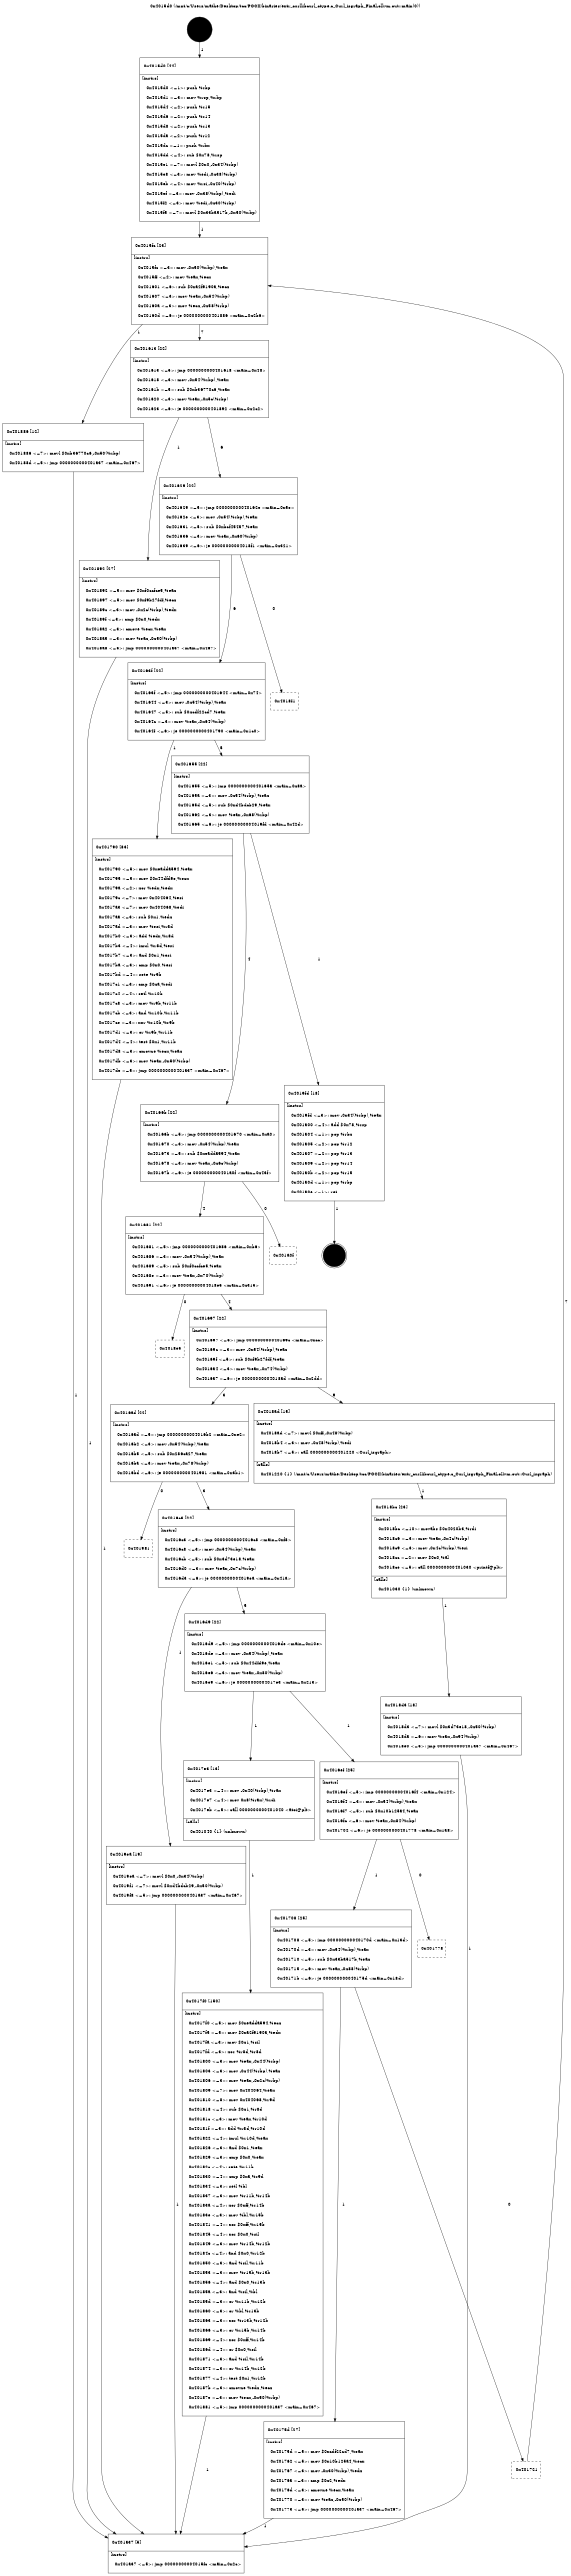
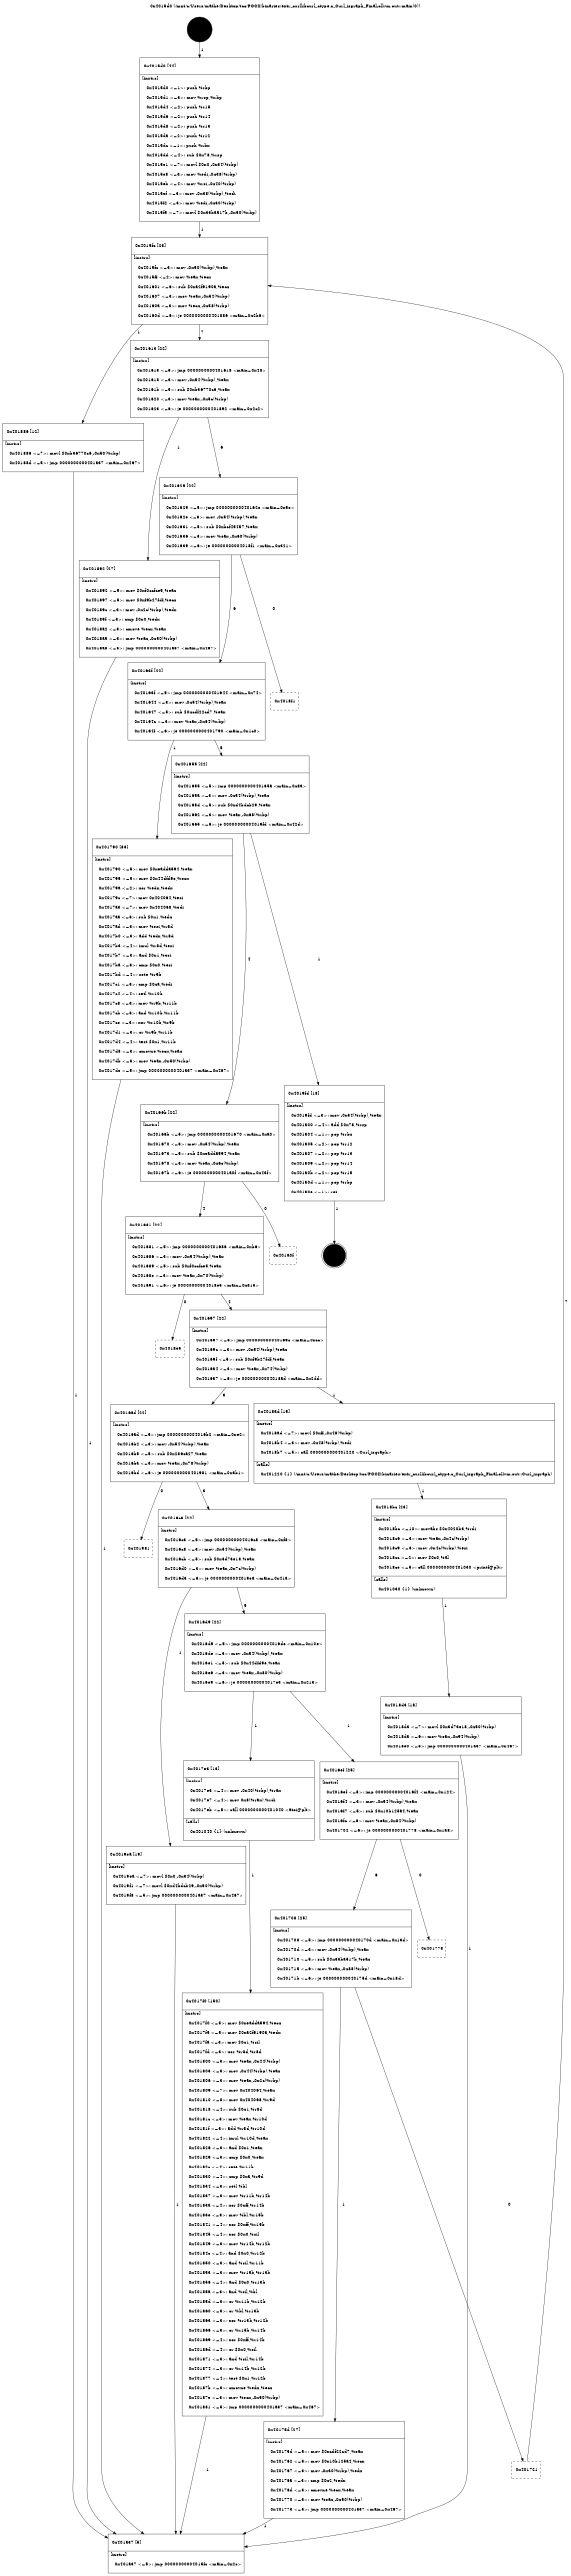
edge "0x401697 [22]" -> "0x4018ad [15]": label " 9" -> " 1"
edge "0x4016ef [25]" -> "0x401708 [25]": label " 1" -> " 6"
